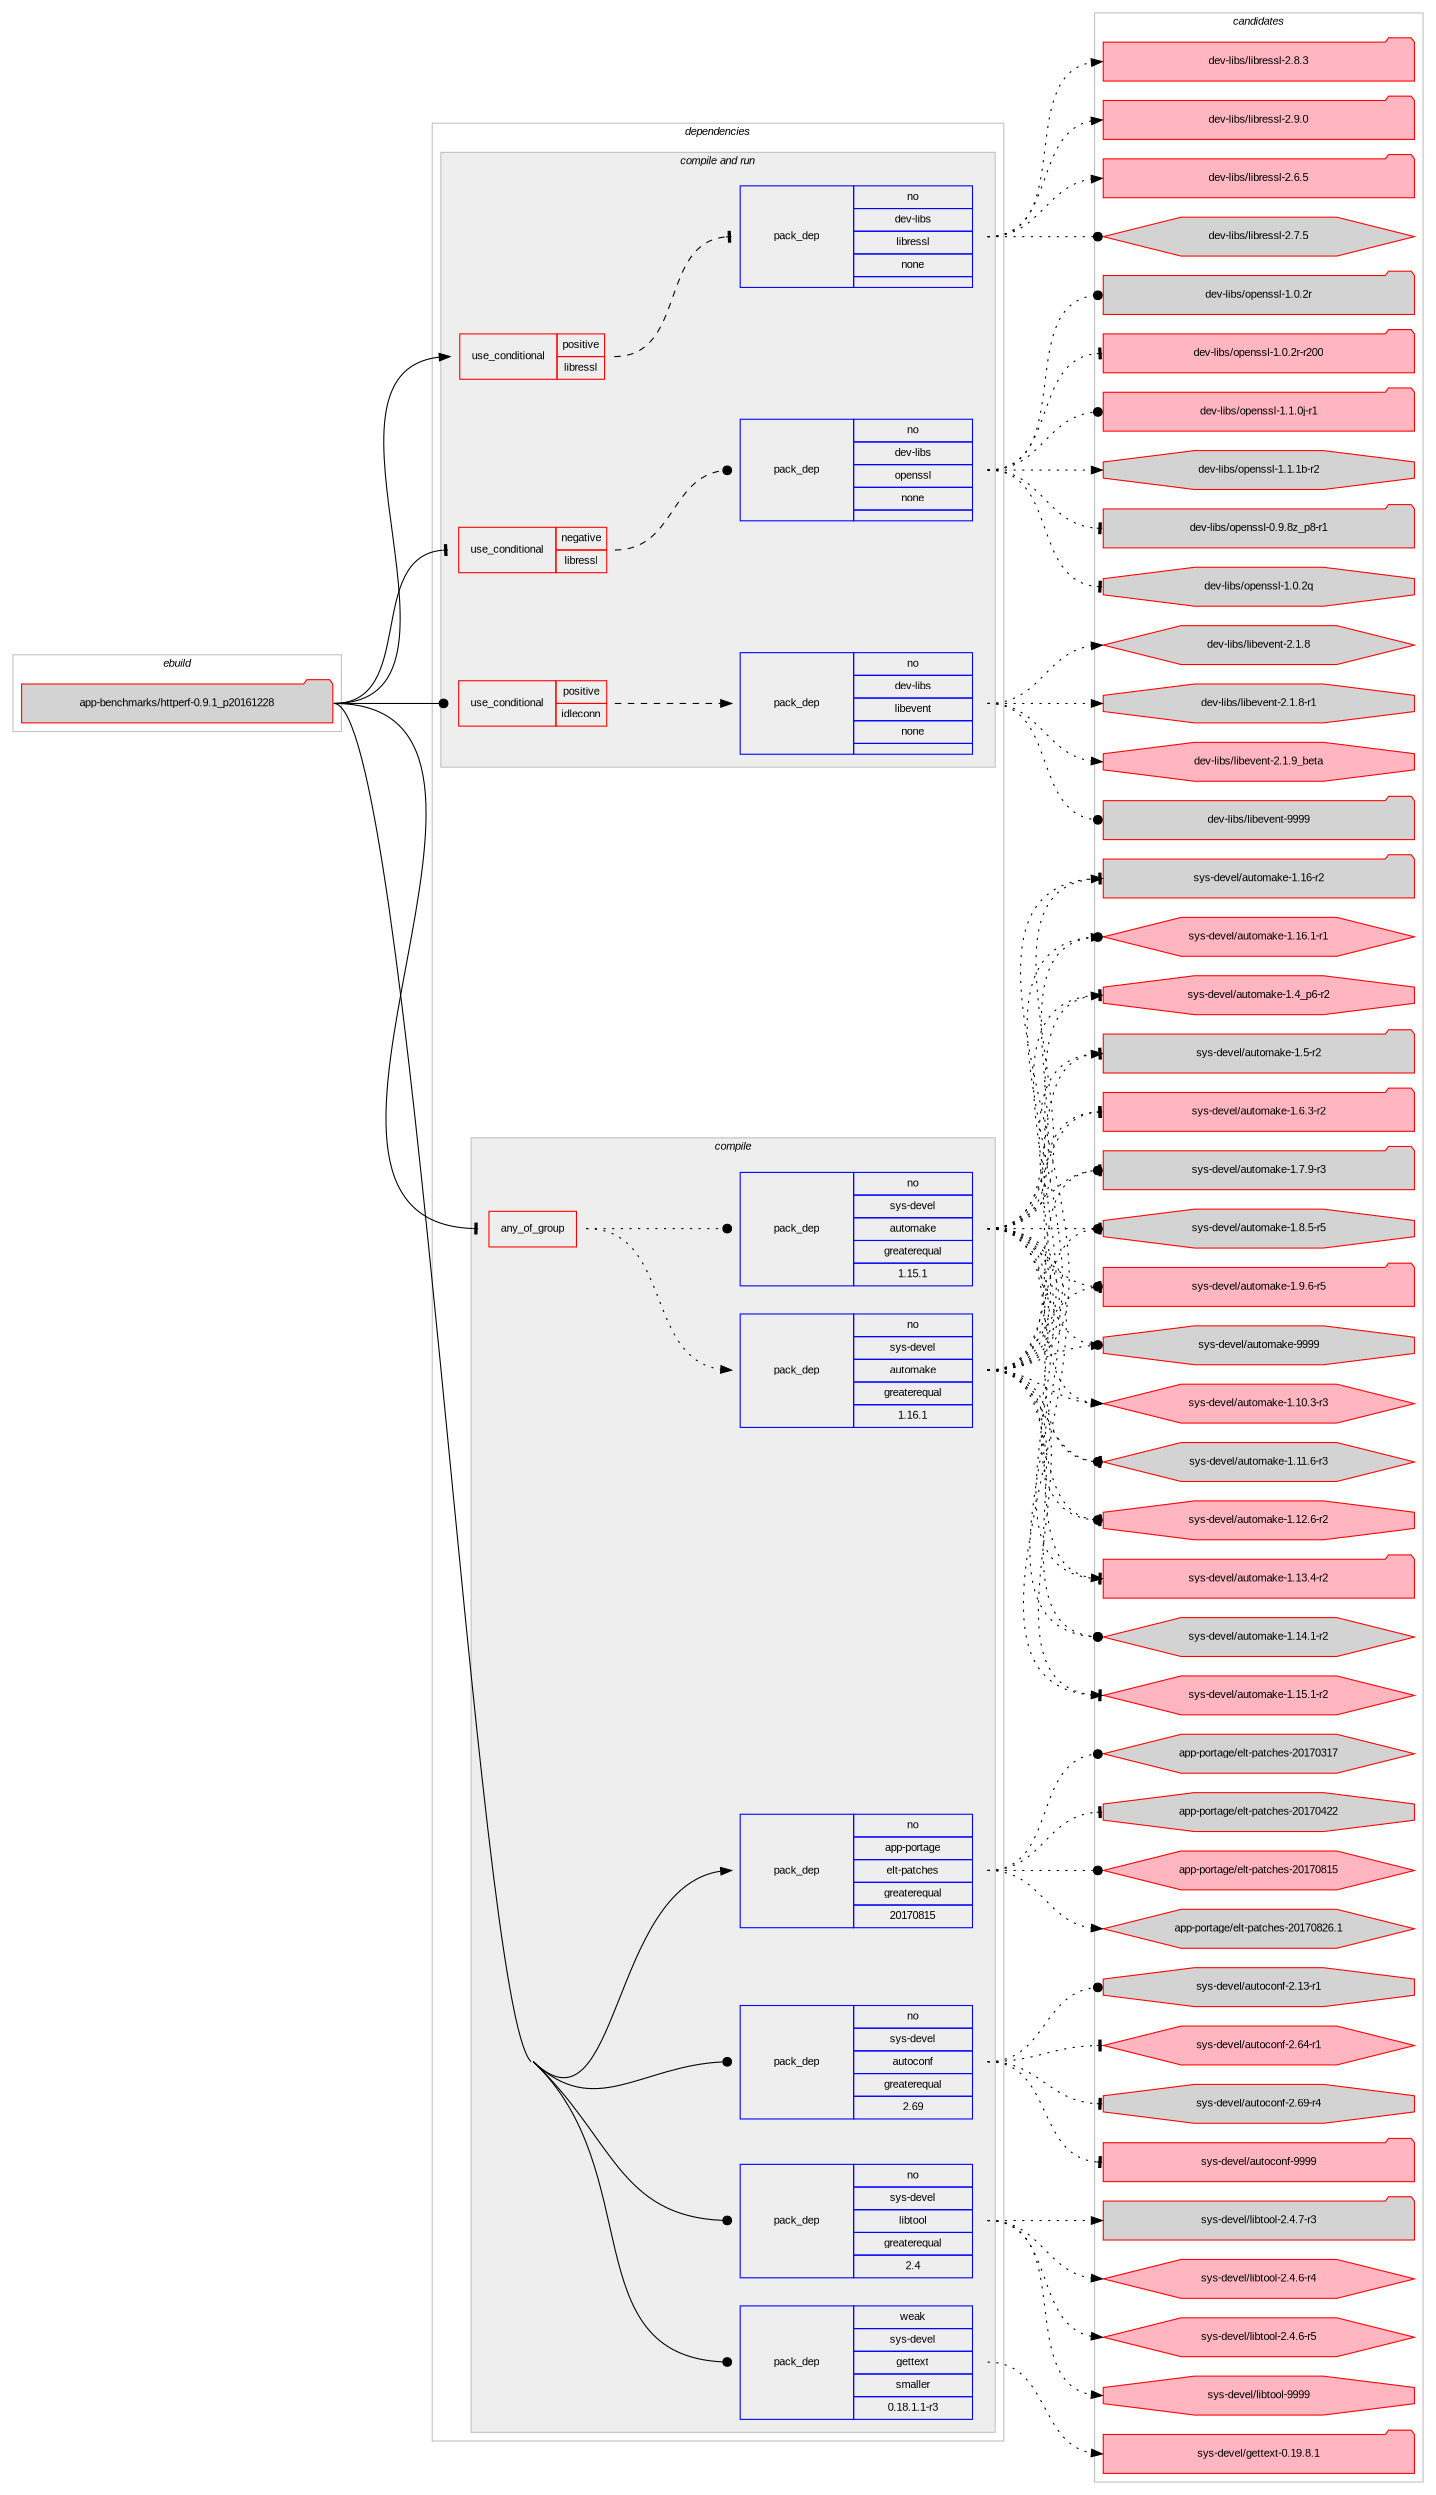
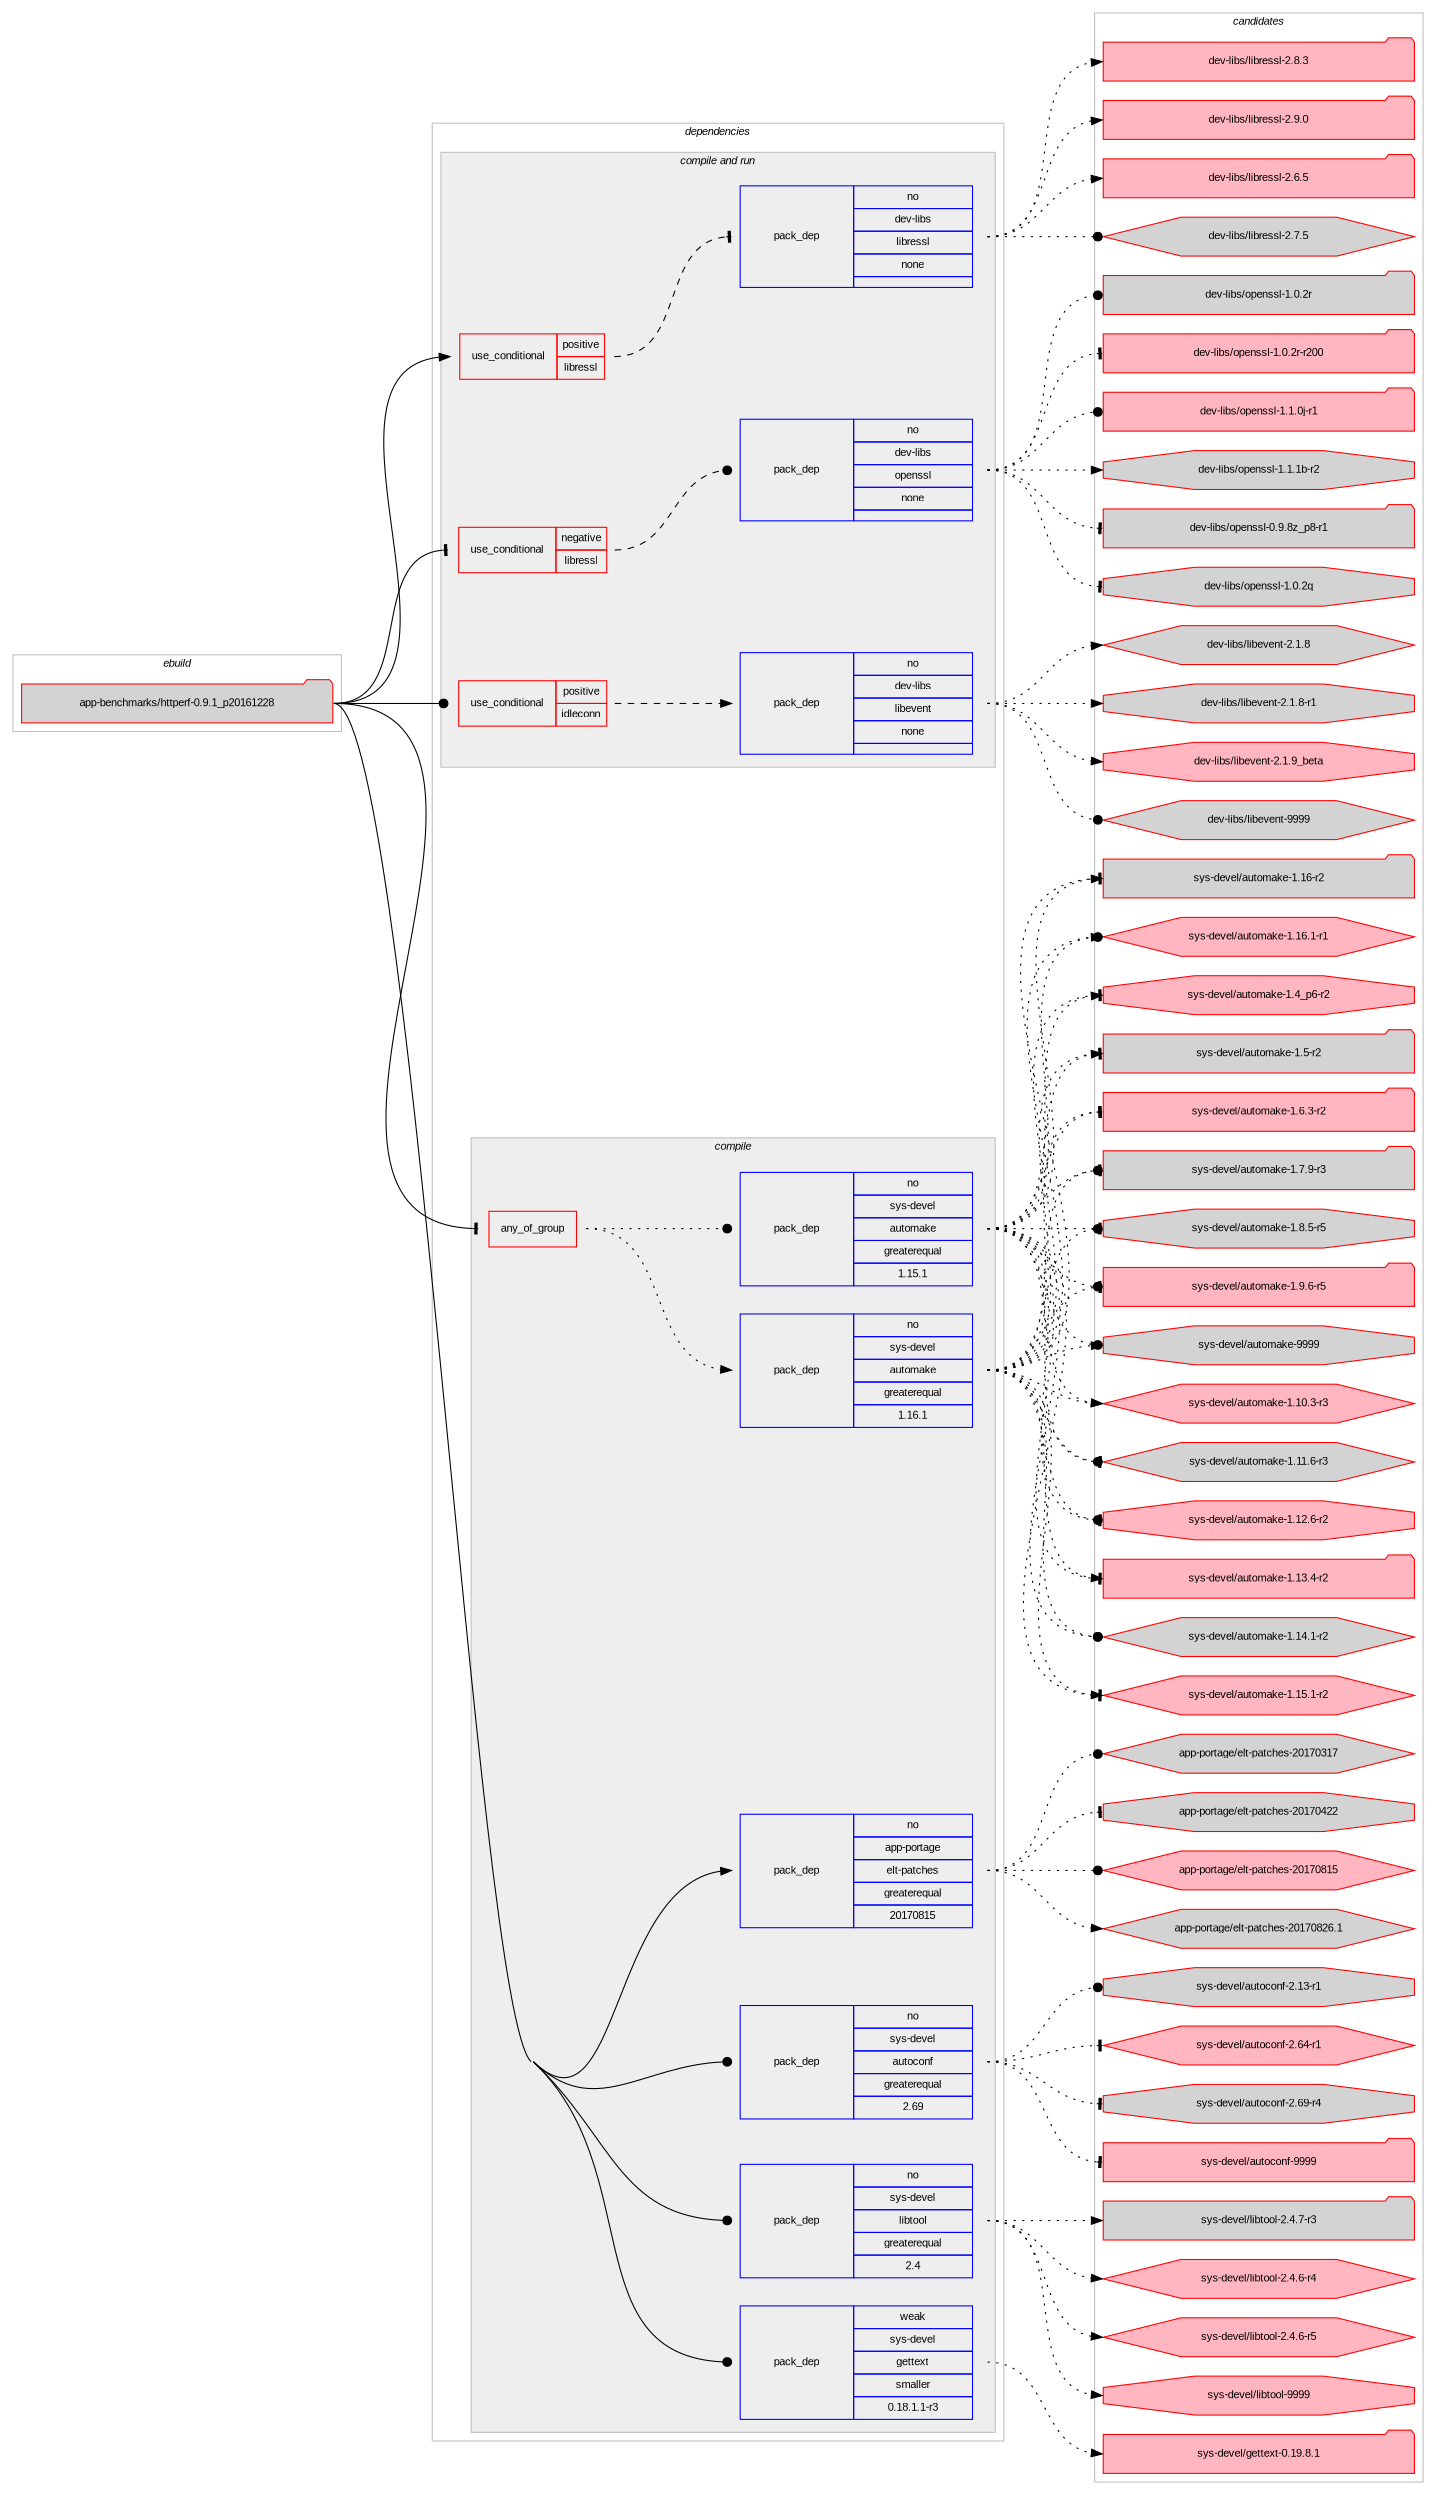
node "dev-libs/libevent-9999": shape folder -> hexagon
